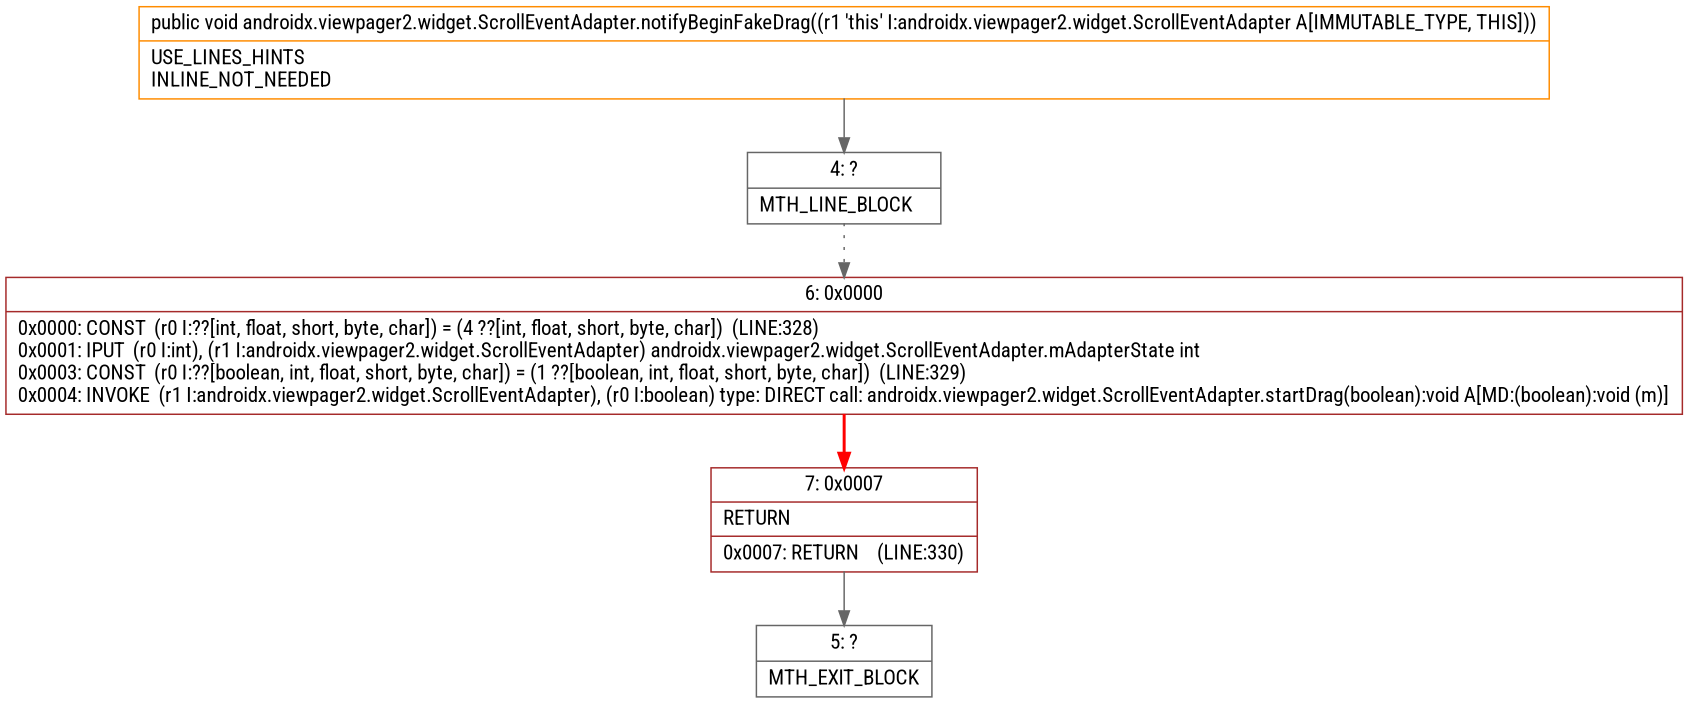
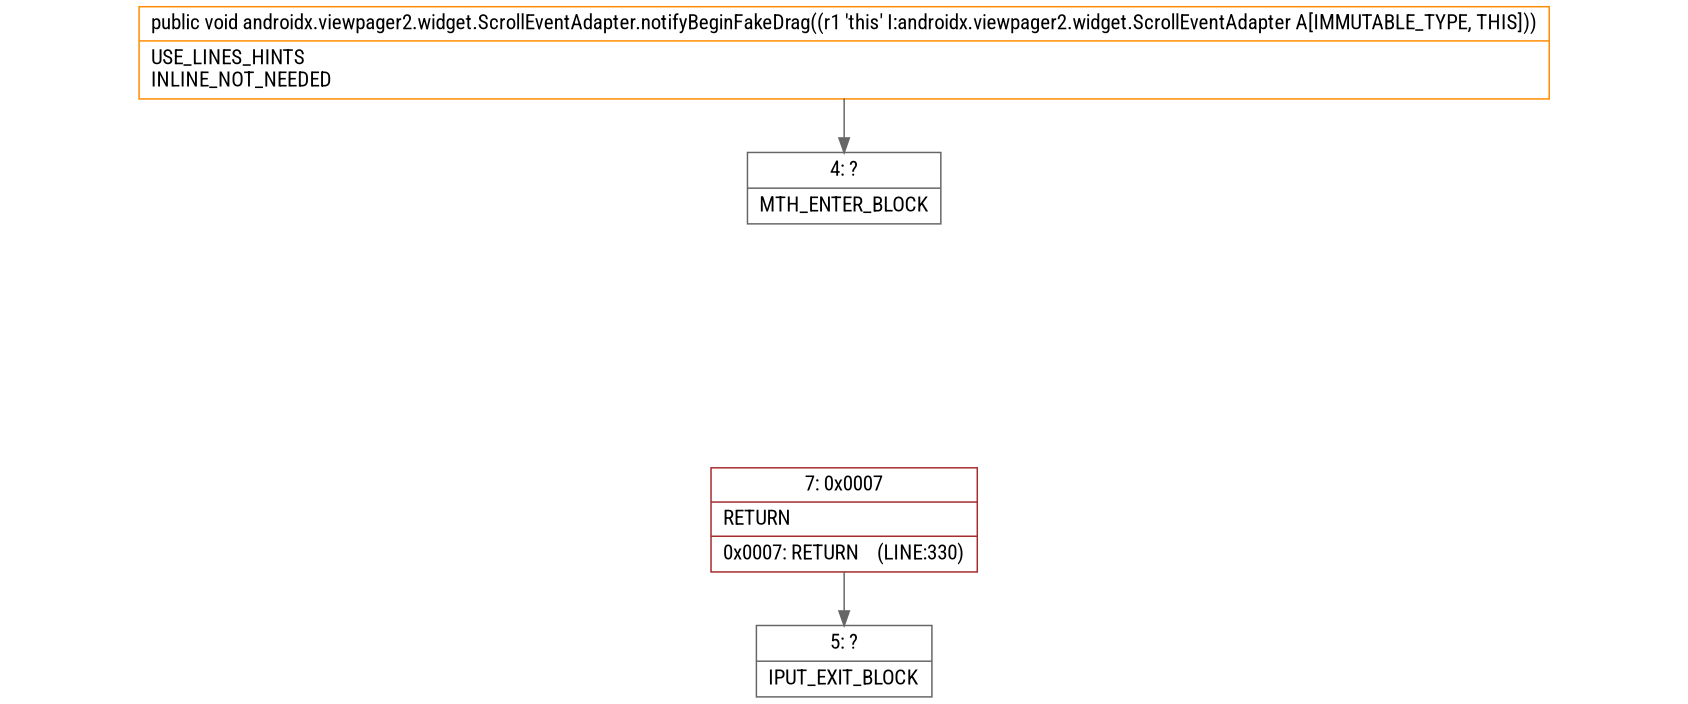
node "4: ?": text "MTH_LINE_BLOCK" -> "MTH_ENTER_BLOCK"
node "6: 0x0000": removed
node "5: ?": text "MTH_EXIT_BLOCK" -> "IPUT_EXIT_BLOCK"
